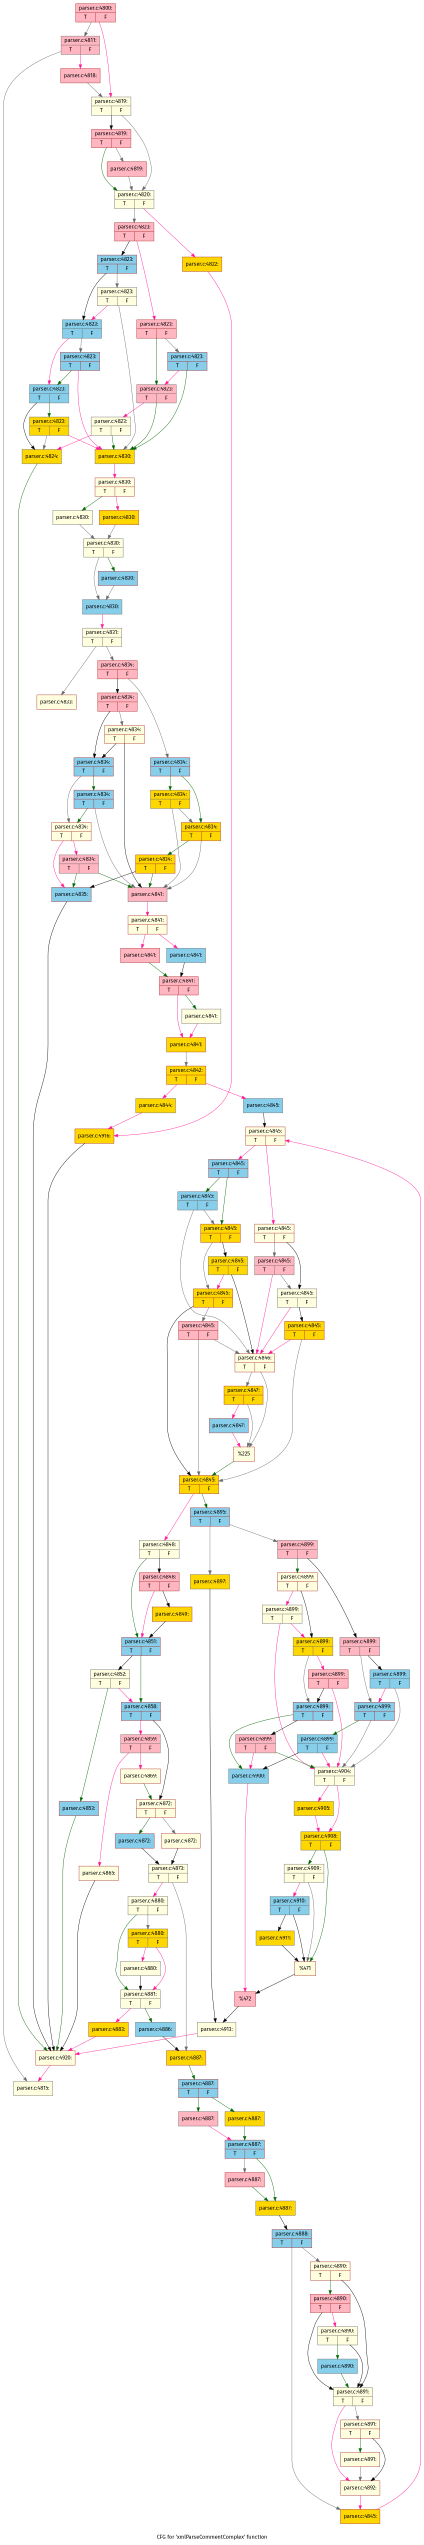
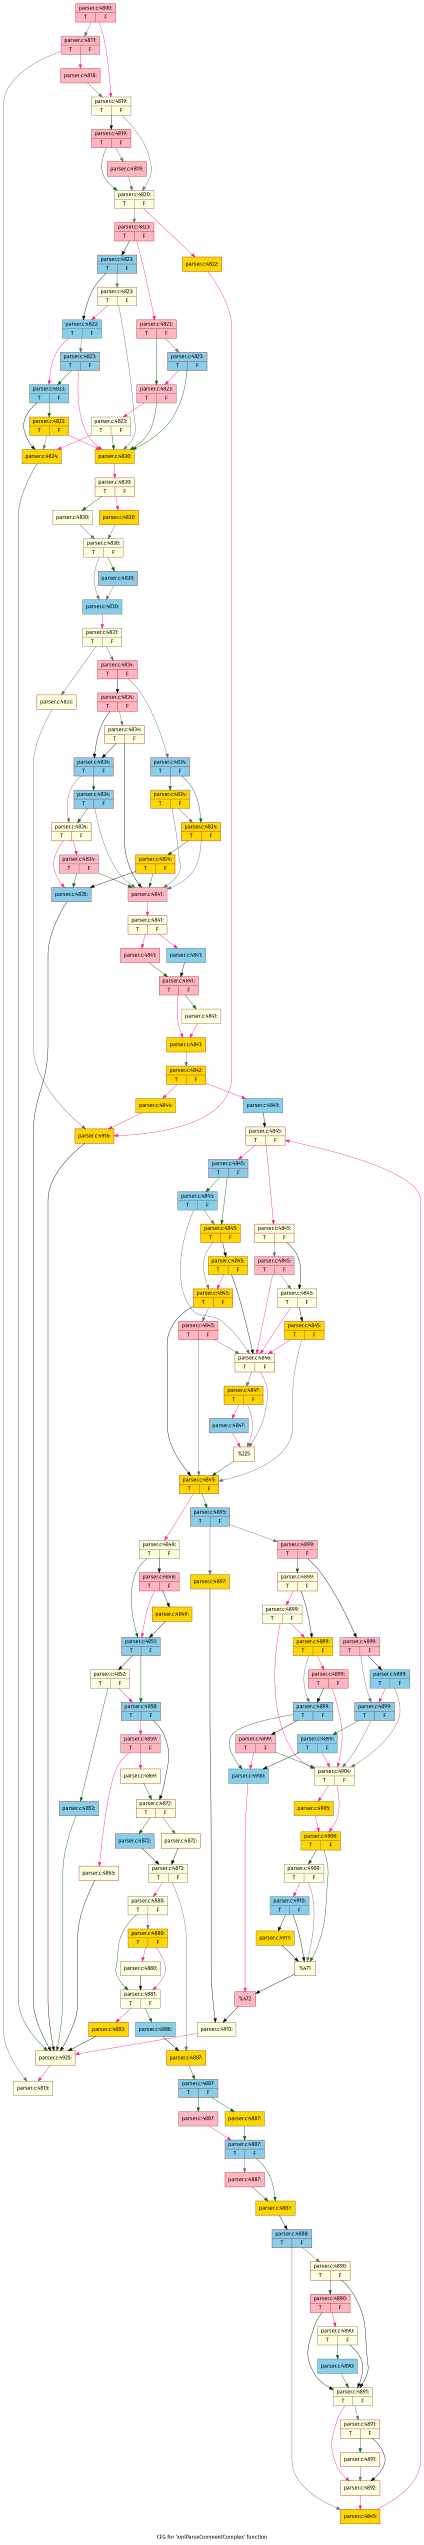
edge "parser.c:4833:" -> "parser.c:4916:": added
edge "parser.c:4883:" -> "parser.c:4920:": color deeppink -> black
